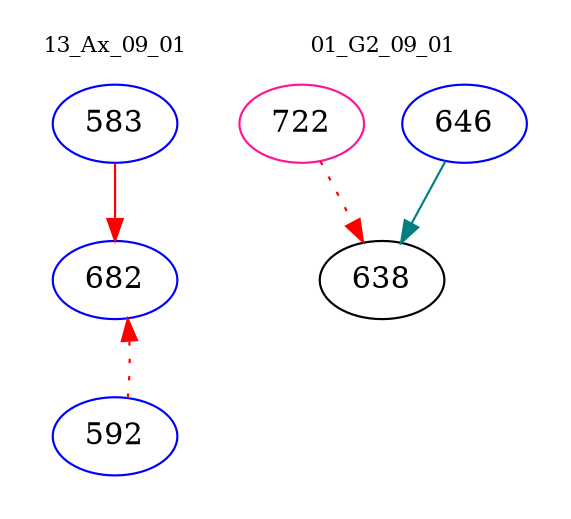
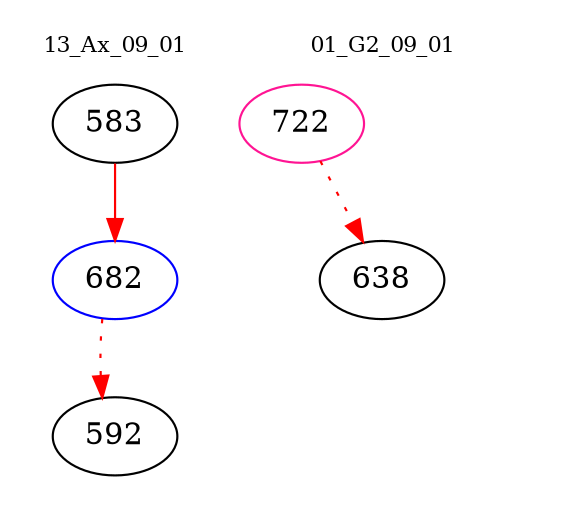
node "583": color blue -> black
node "646": removed
edge "592" -> "682": reversed
node "592": color blue -> black
